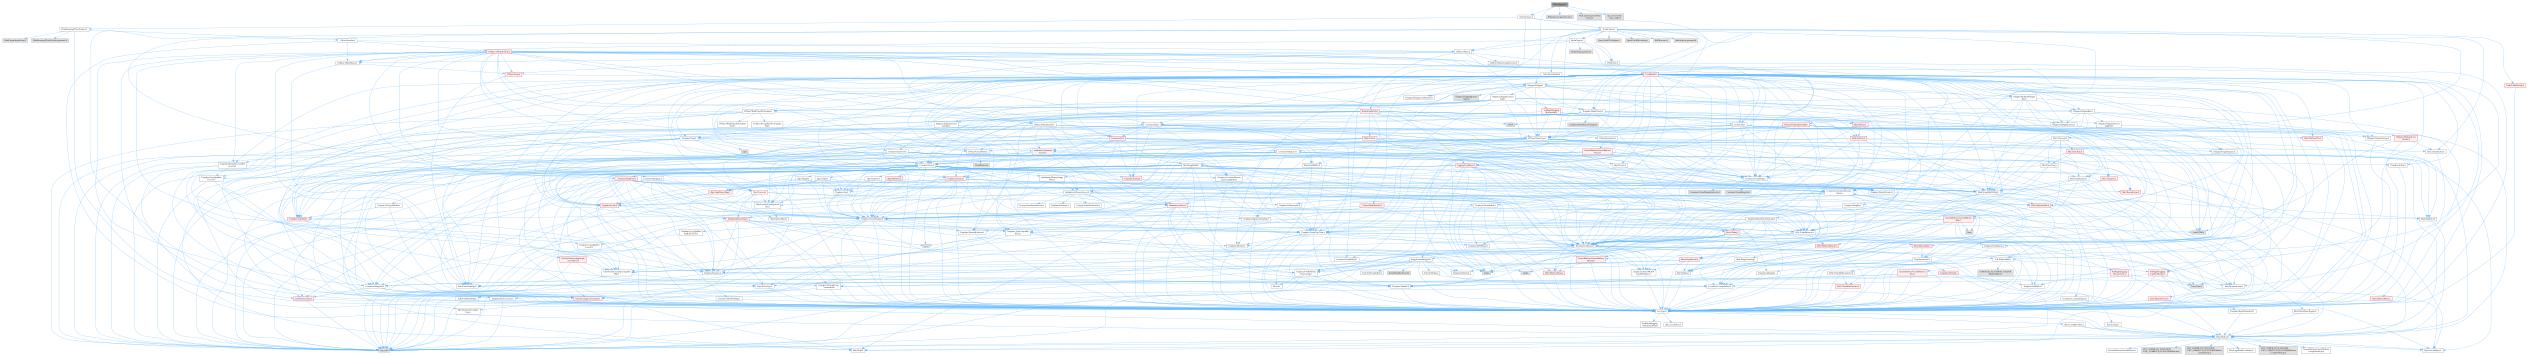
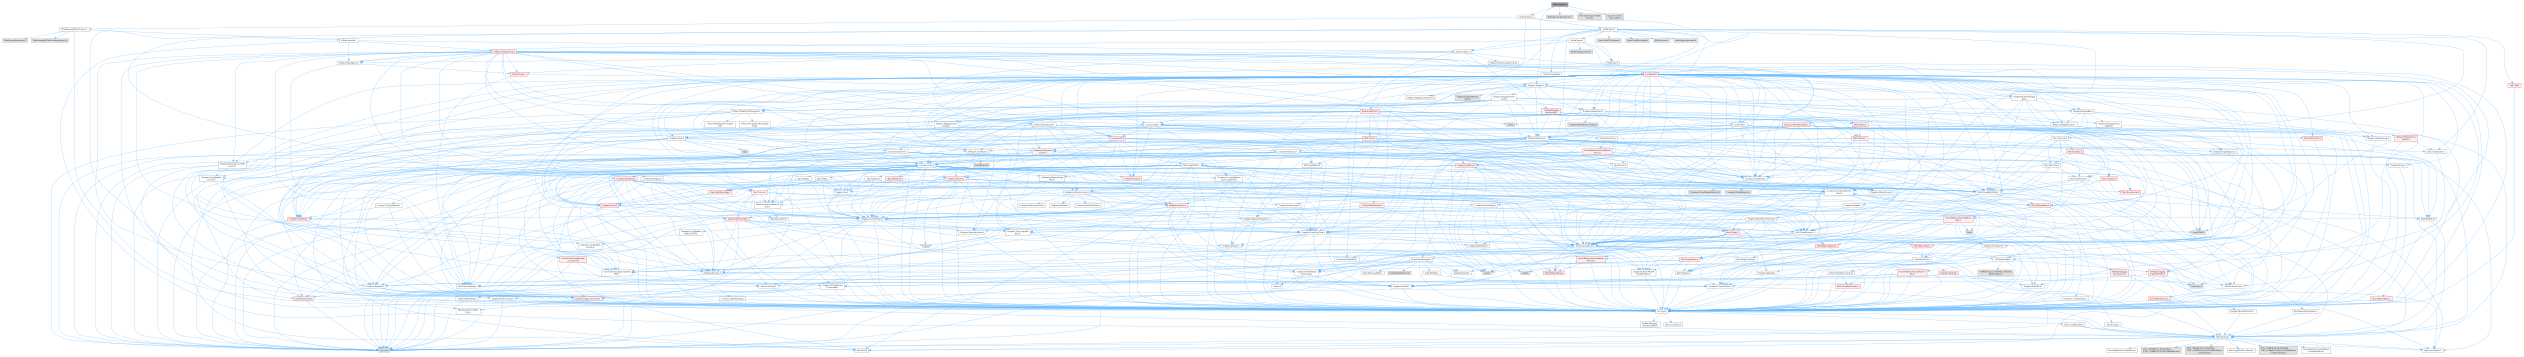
node "Tasks/IsValidVariadic.h": label "Tasks/IsValidVariadic.h" -> "Tasks/Task.h"
